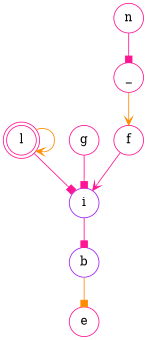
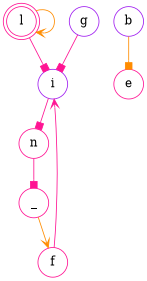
node "g": color deeppink -> purple
edge "i" -> "b": now "i" -> "n"
